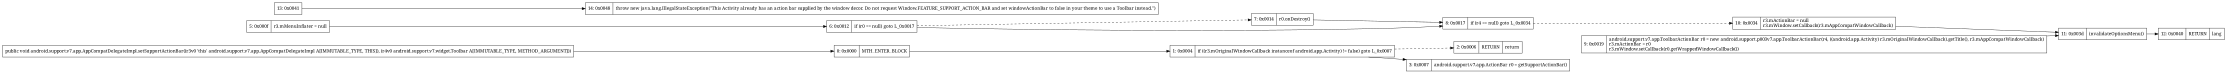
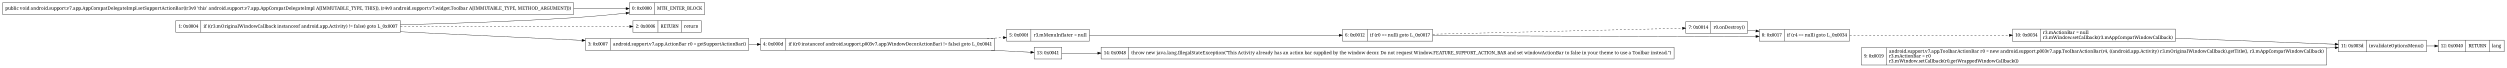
node "4: 0x000d": added
edge "0: 0x0000" -> "1: 0x0004": reversed
